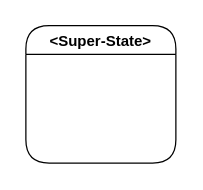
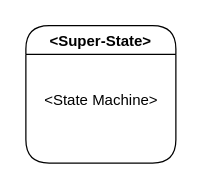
node "<State Machine>": added
